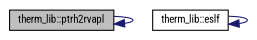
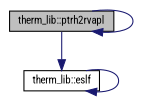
edge "therm_lib::ptrh2rvapl" -> "therm_lib::eslf": added
